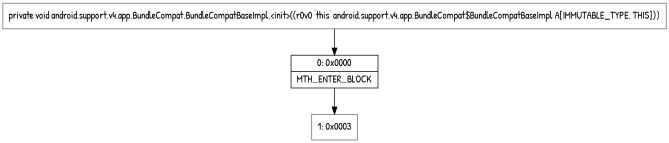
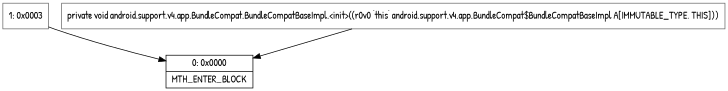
edge "0: 0x0000" -> "1: 0x0003": reversed
